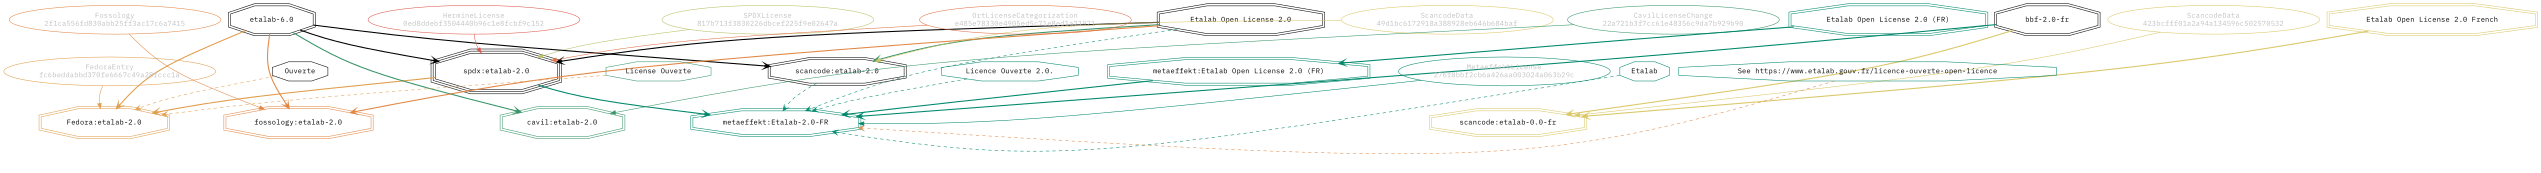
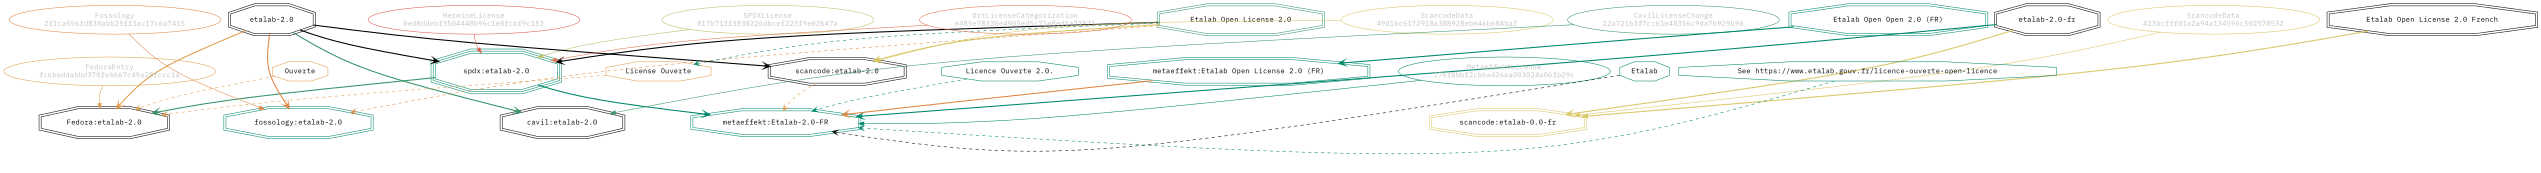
node "etalab-6.0": label "etalab-6.0" -> "etalab-2.0"
node "Etalab Open License 2.0": color black -> #379469
node "Etalab Open License 2.0 (FR)": label "Etalab Open License 2.0 (FR)" -> "Etalab Open Open 2.0 (FR)"
node "bbf-2.0-fr": label "bbf-2.0-fr" -> "etalab-2.0-fr"
node "Etalab Open License 2.0 French": color #dac767 -> black
edge "Etalab Open License 2.0" -> "scancode:etalab-2.0": color #379469 -> #dac767
edge "Etalab Open License 2.0" -> "metaeffekt:Etalab-2.0-FR": now "Etalab Open License 2.0" -> "License Ouverte"
edge "Etalab Open License 2.0" -> "fossology:etalab-2.0": style bold -> dashed
node "Ouverte": color black -> #e09d4b
node "spdx:etalab-2.0": color black -> #00876c
node "License Ouverte": color #379469 -> #e09d4b
edge "Etalab Open License 2.0 French" -> "scancode:etalab-0.0-fr": arrowhead vee -> normal
edge "spdx:etalab-2.0" -> "Fedora:etalab-2.0": color #e09d4b -> #379469
edge "scancode:etalab-2.0" -> "metaeffekt:Etalab-2.0-FR": color #00876c -> #e09d4b
edge "metaeffekt:Etalab Open License 2.0 (FR)" -> "metaeffekt:Etalab-2.0-FR": color #00876c -> #e18745
node "Fedora:etalab-2.0": color #e09d4b -> black
node "fossology:etalab-2.0": color #e18745 -> #00876c
node "cavil:etalab-2.0": color #379469 -> black
edge "Etalab" -> "metaeffekt:Etalab-2.0-FR": color #00876c -> black
edge "See https://www.etalab.gouv.fr/licence-ouverte-open-licence" -> "metaeffekt:Etalab-2.0-FR": color #e18745 -> #00876c
